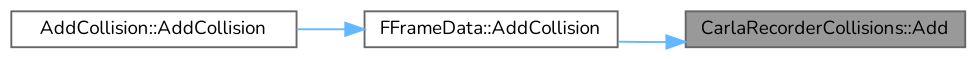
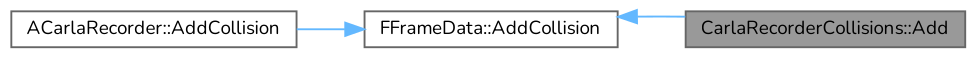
node "AddCollision::AddCollision": label "AddCollision::AddCollision" -> "ACarlaRecorder::AddCollision"
edge "FFrameData::AddCollision" -> "CarlaRecorderCollisions::Add": reversed
